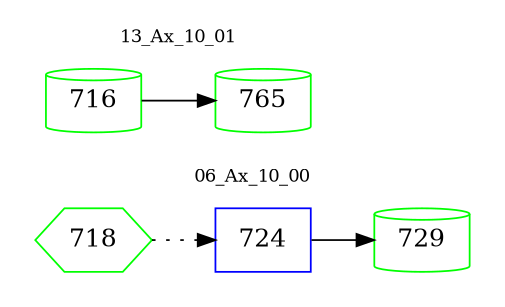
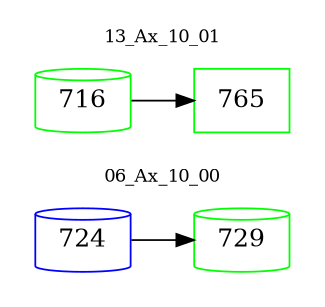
node "765": shape cylinder -> box
node "718": removed
node "724": shape box -> cylinder
